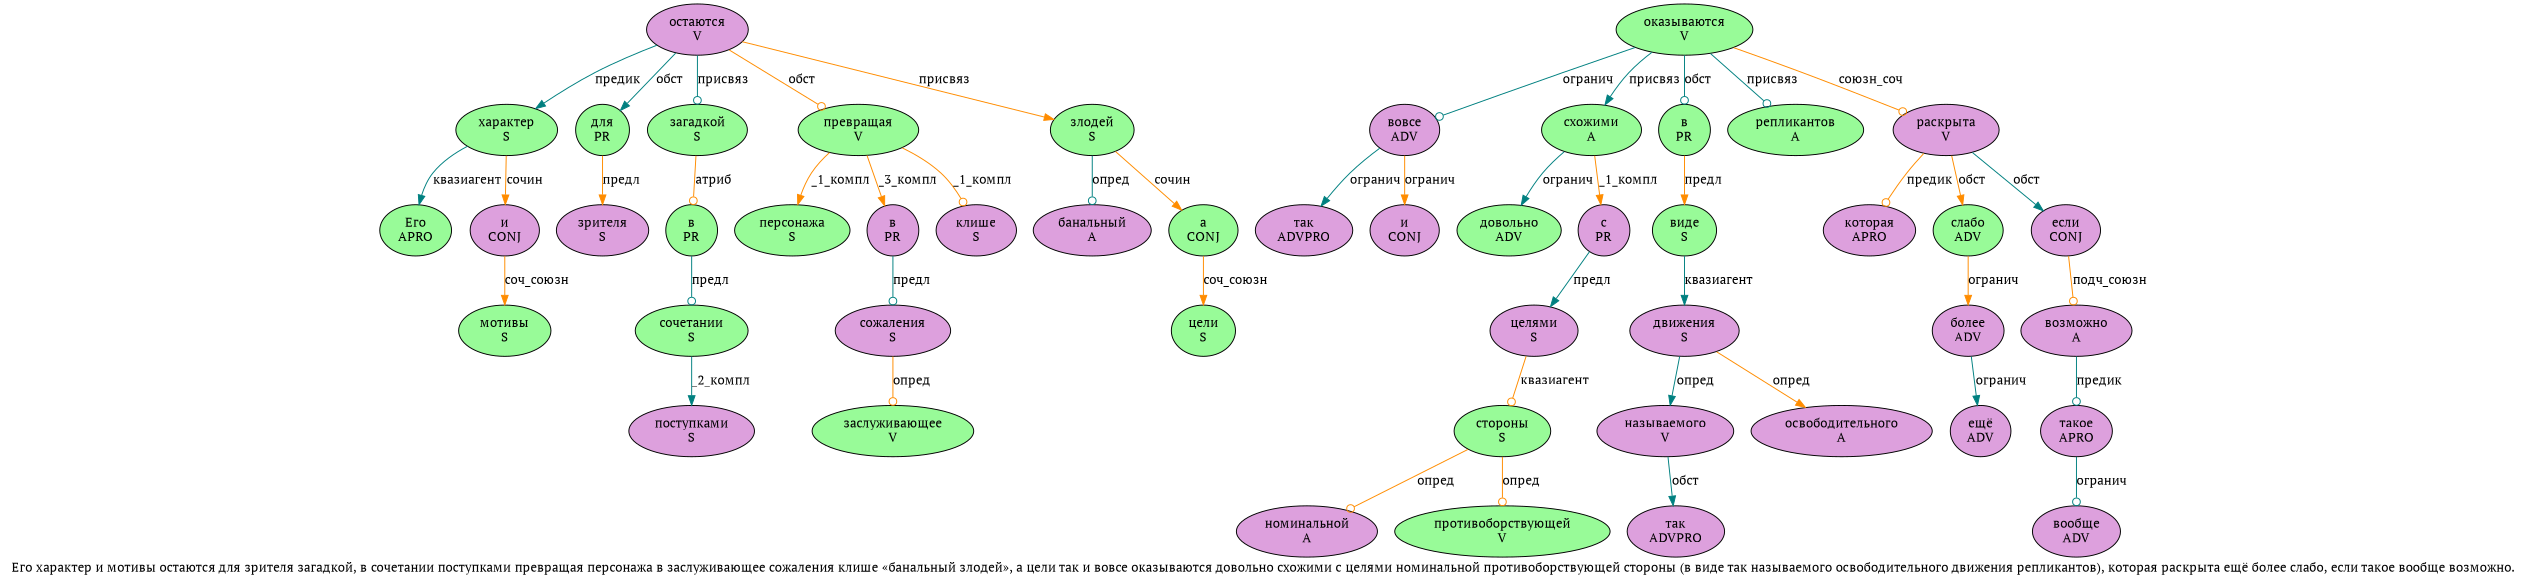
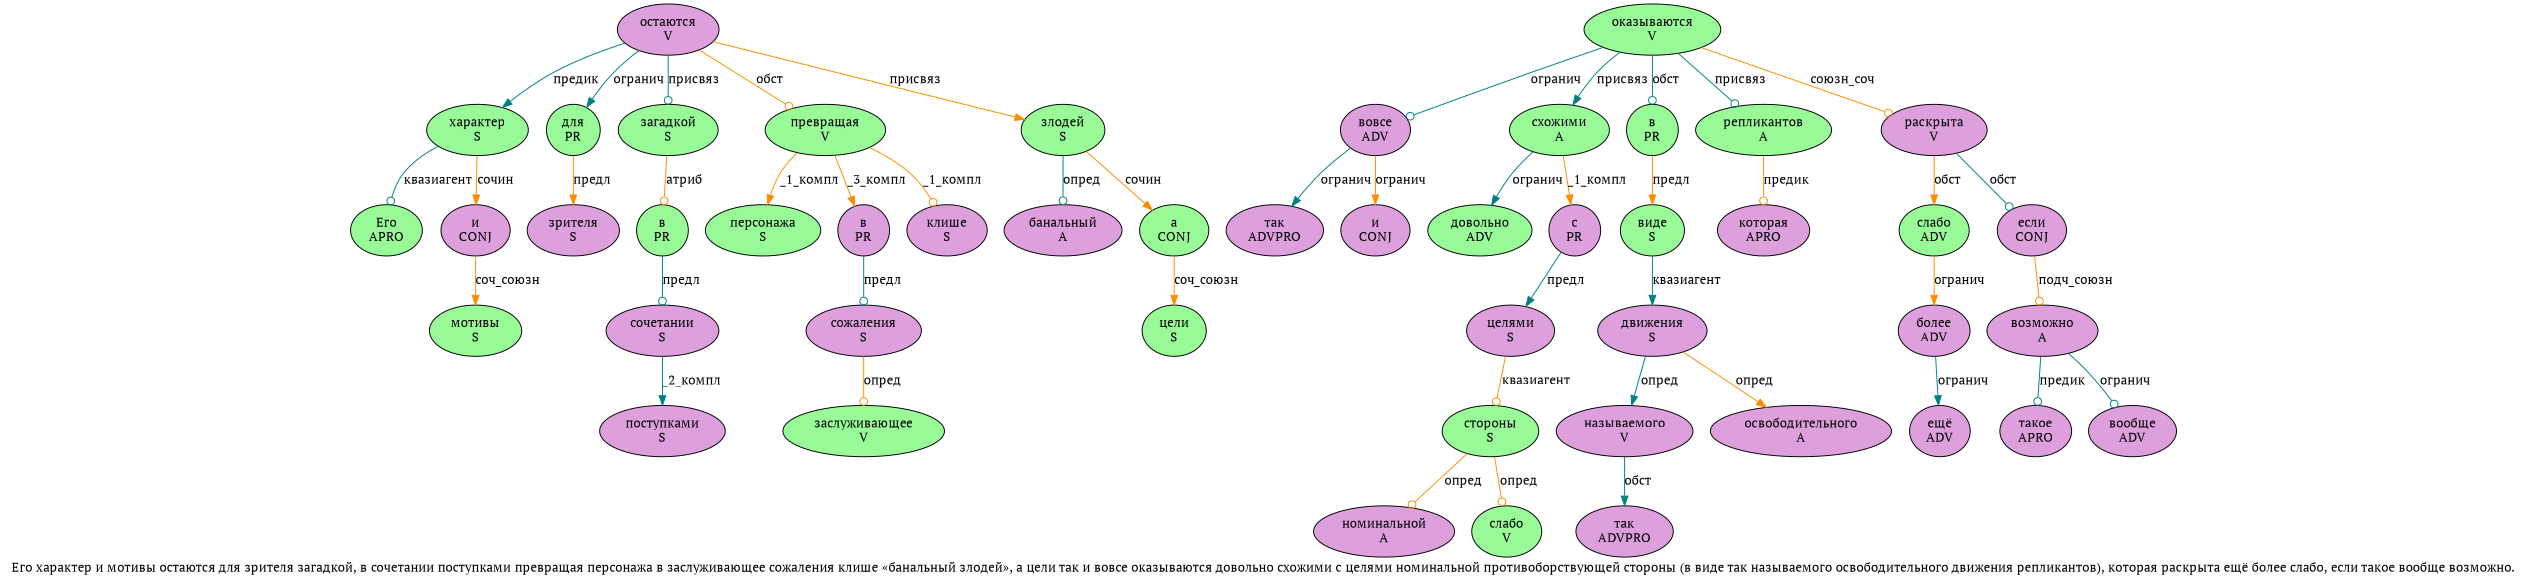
edge "остаются V" -> "для PR": label "обст" -> "огранич"
edge "характер S" -> "Его APRO": arrowhead normal -> odot
edge "раскрыта V" -> "которая APRO": now "репликантов A" -> "которая APRO"
edge "раскрыта V" -> "если CONJ": arrowhead normal -> odot
node "сочетании S": fillcolor palegreen -> plum
edge "такое APRO" -> "вообще ADV": now "возможно A" -> "вообще ADV"
node "противоборствующей V": label "противоборствующей V" -> "слабо V"
